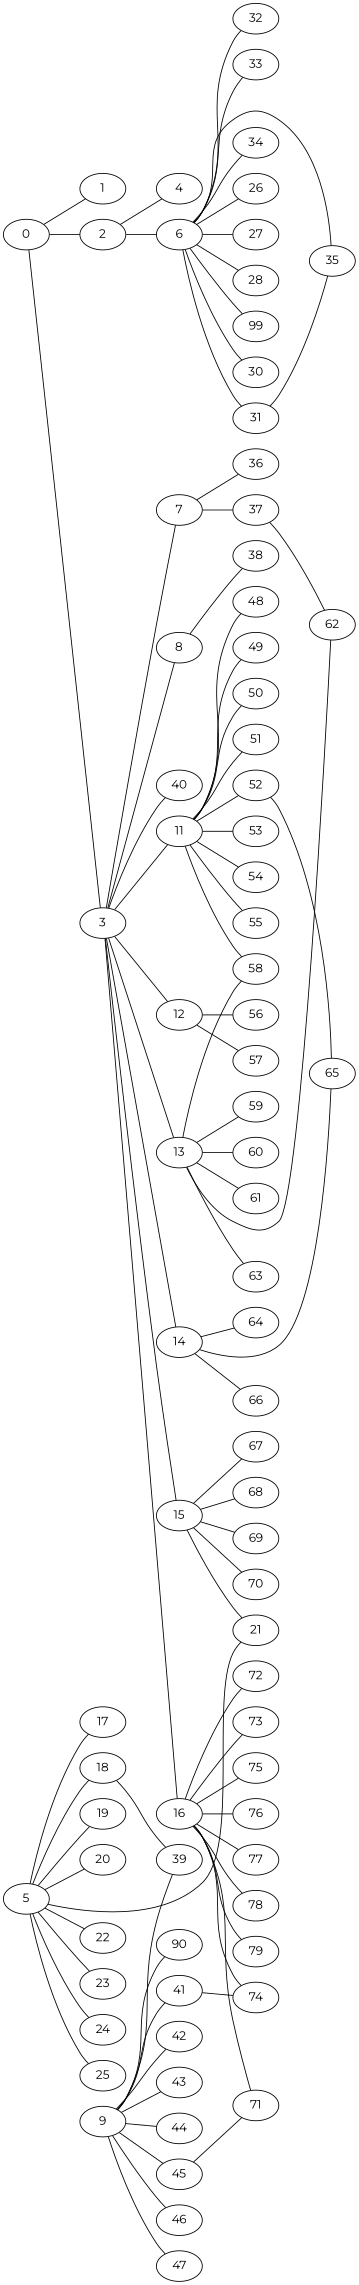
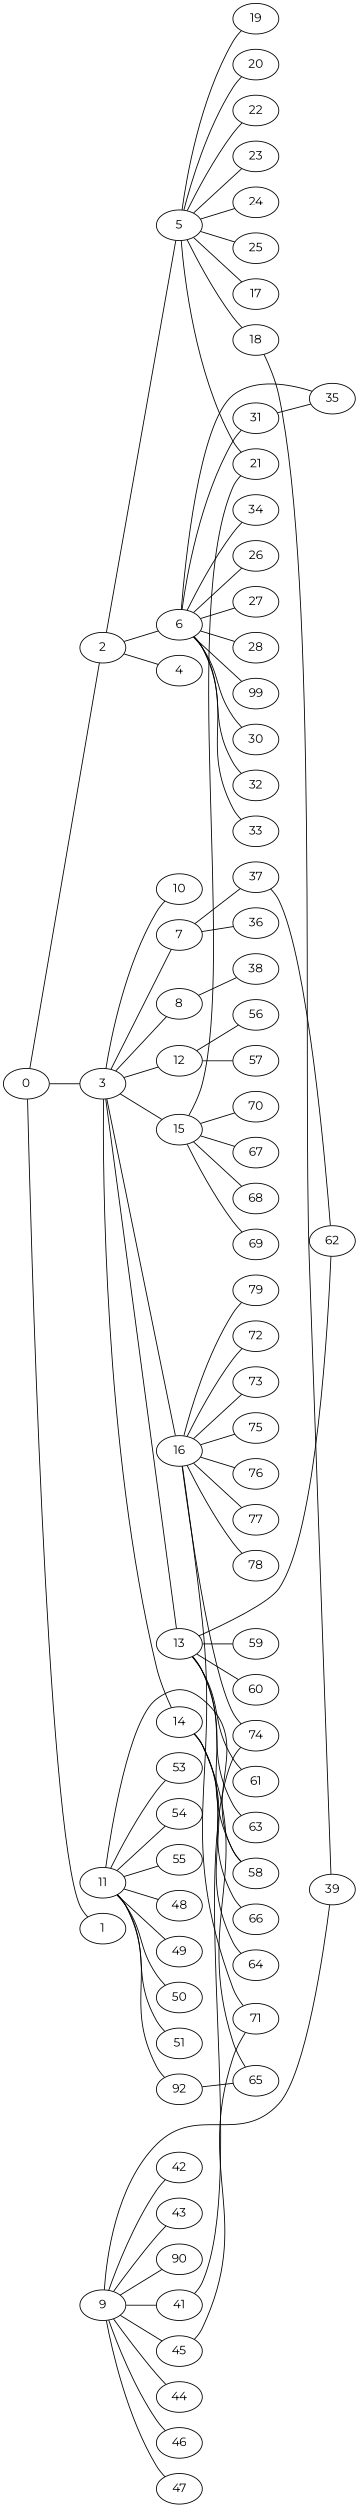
edge "5" -- "2": added
node "40": label "40" -> "10"
node "52": label "52" -> "92"
edge "11" -- "3": removed
